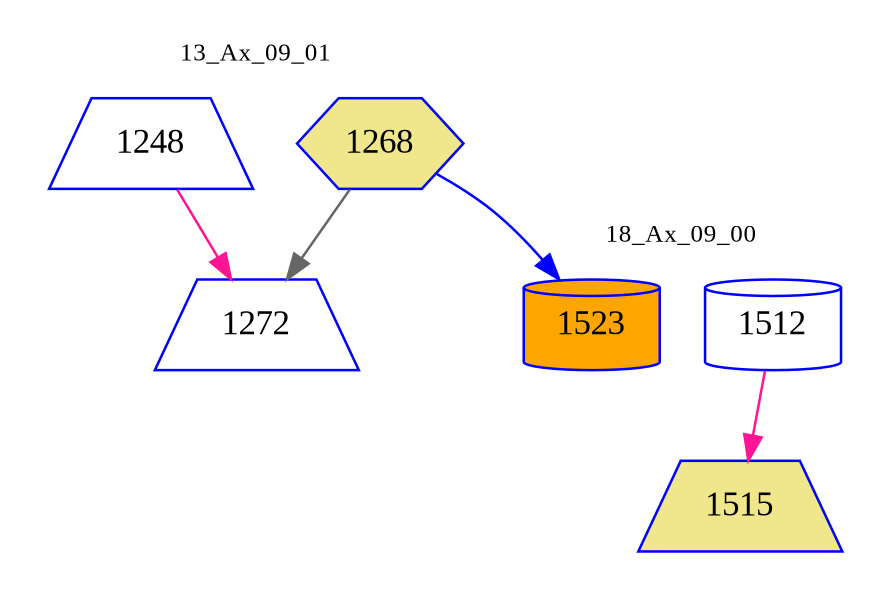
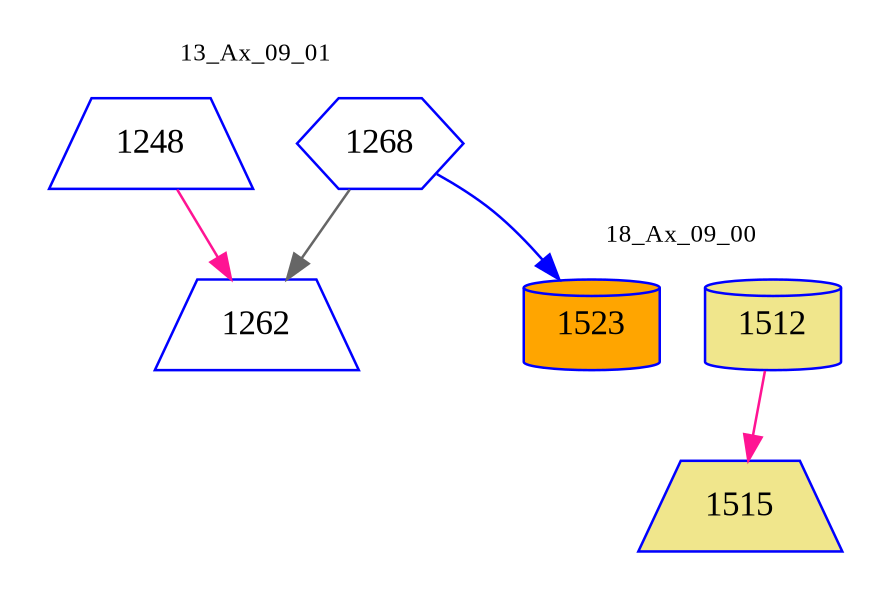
node "1268": fillcolor khaki -> white
node "1272": label "1272" -> "1262"
node "1512": fillcolor white -> khaki
